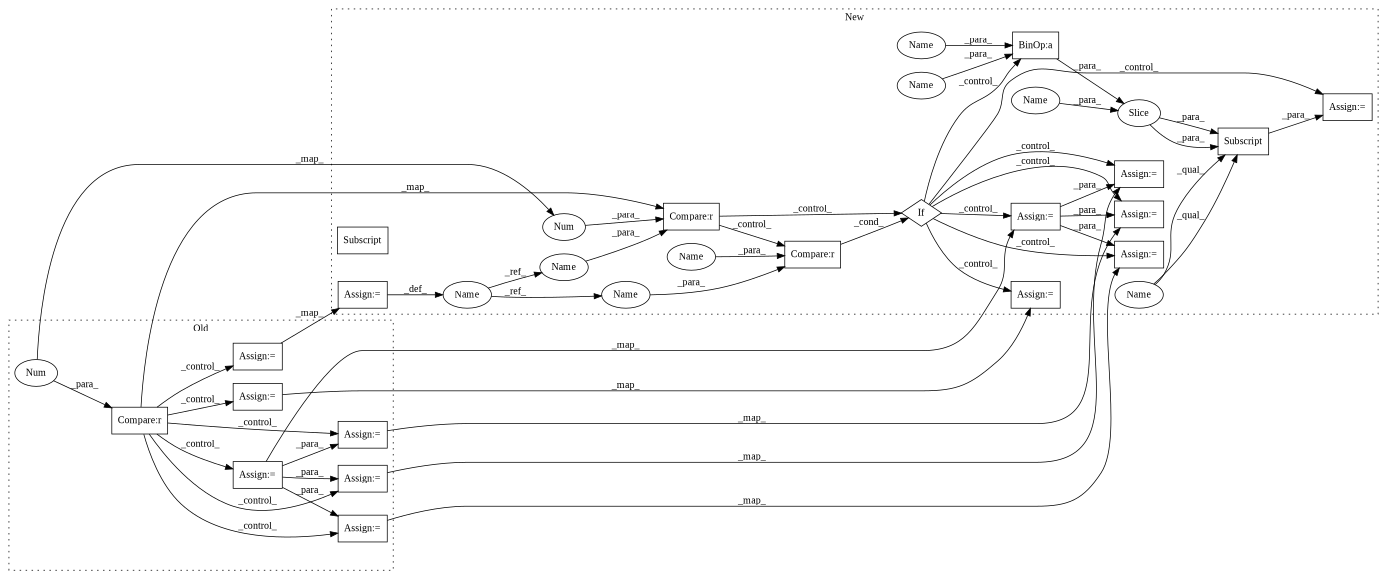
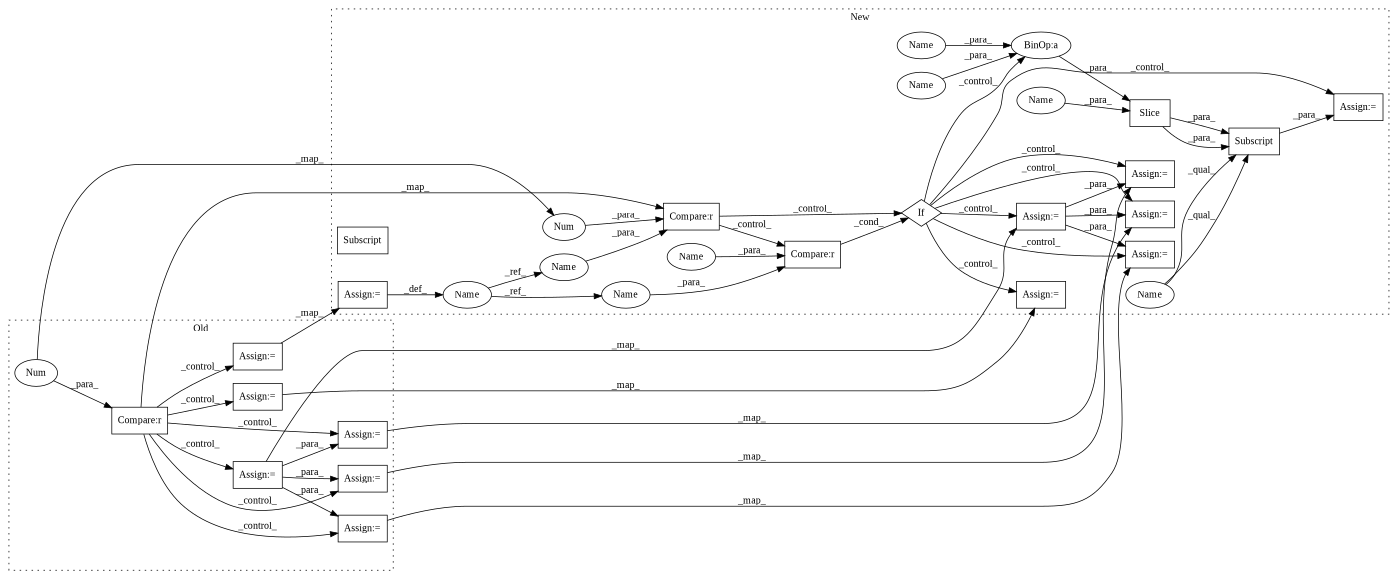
node "BinOp:a": shape box -> ellipse
node "Slice": shape ellipse -> box
